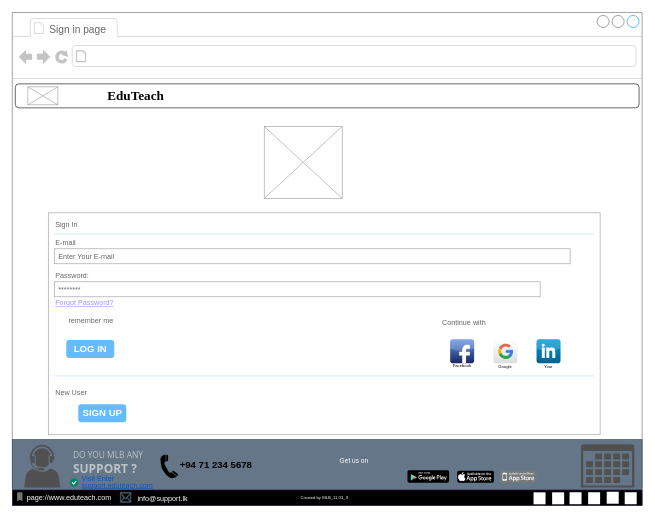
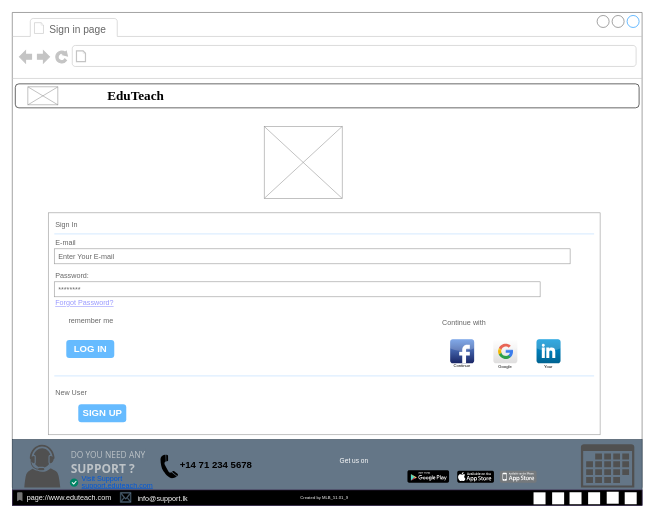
node "Facebook": label "Facebook" -> "Continue"
node "DO YOU MLB ANY SUPPORT ?": label "DO YOU MLB ANY SUPPORT ?" -> "DO YOU NEED ANY SUPPORT ?"
node "+94 71 234 5678": label "+94 71 234 5678" -> "+14 71 234 5678"
node "Visit Enter support.eduteach.com": label "Visit Enter support.eduteach.com" -> "Visit Support support.eduteach.com"
node "Created by MLB_11.01_9": label "Created by MLB_11.01_9" -> "Created by MLB_51.01_9"
